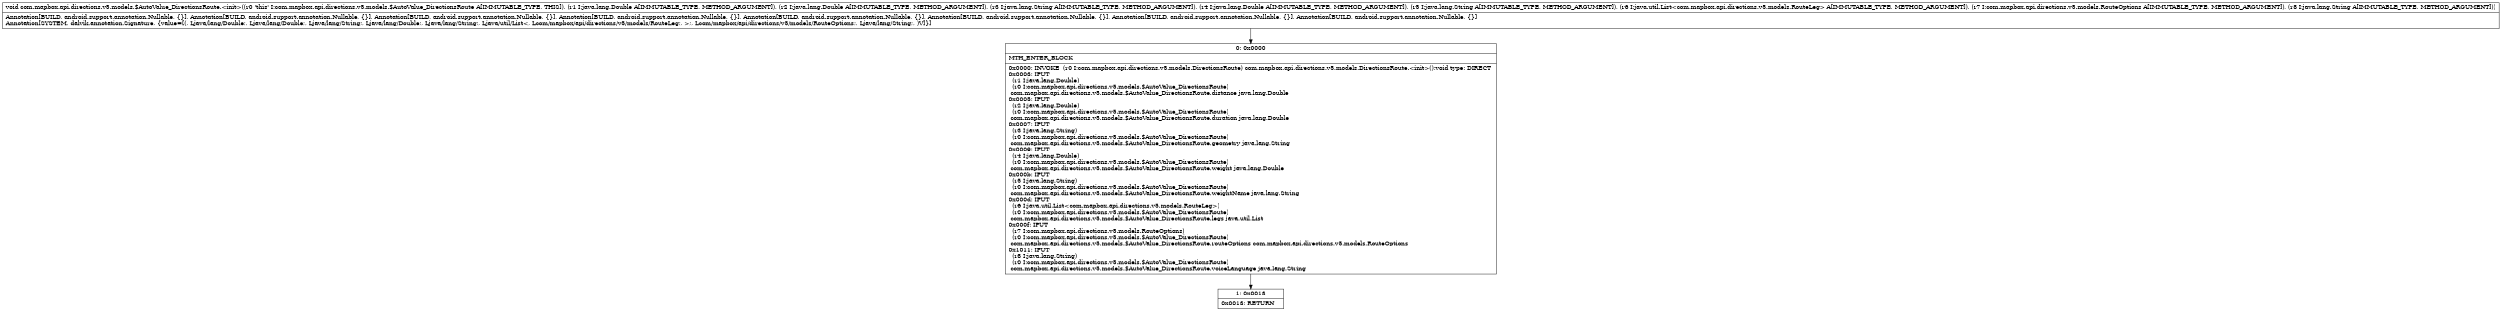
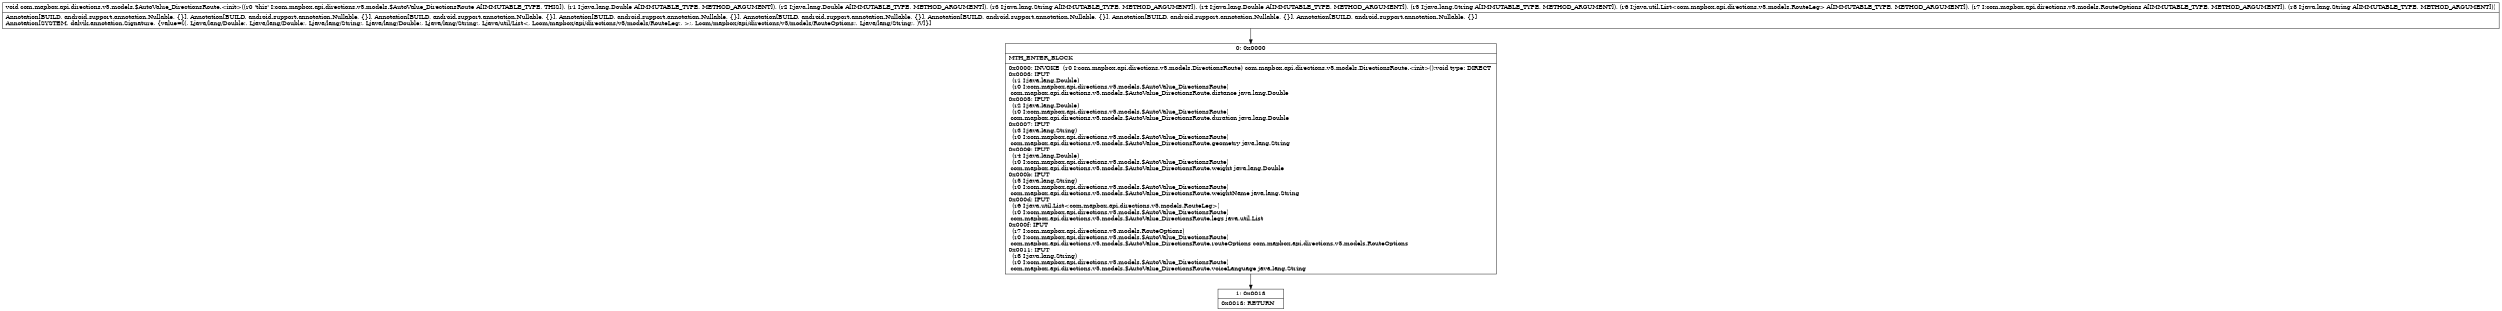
node "0: 0x0000": text "0x1011: IPUT" -> "0x0011: IPUT"
